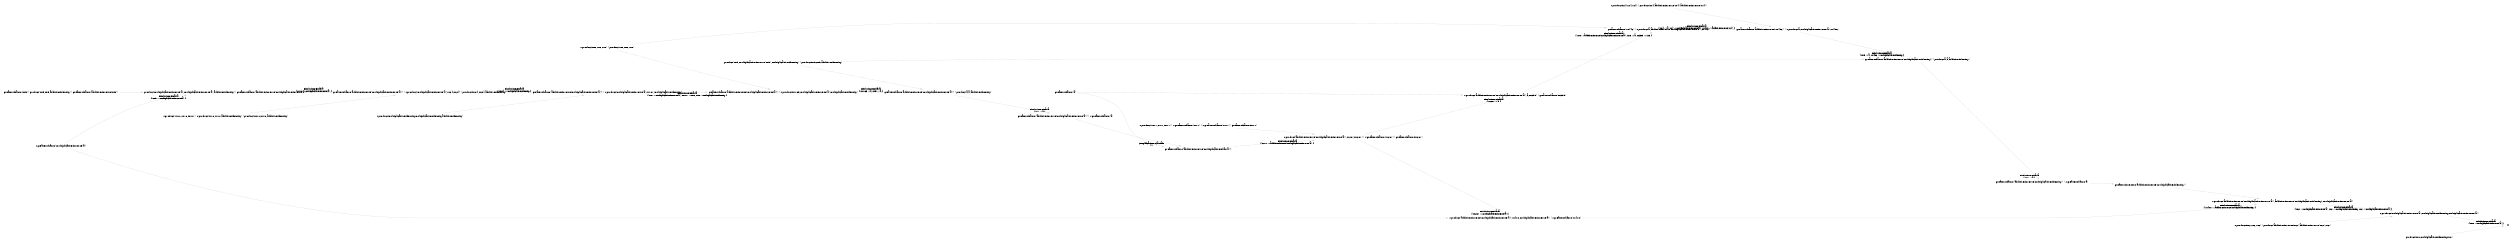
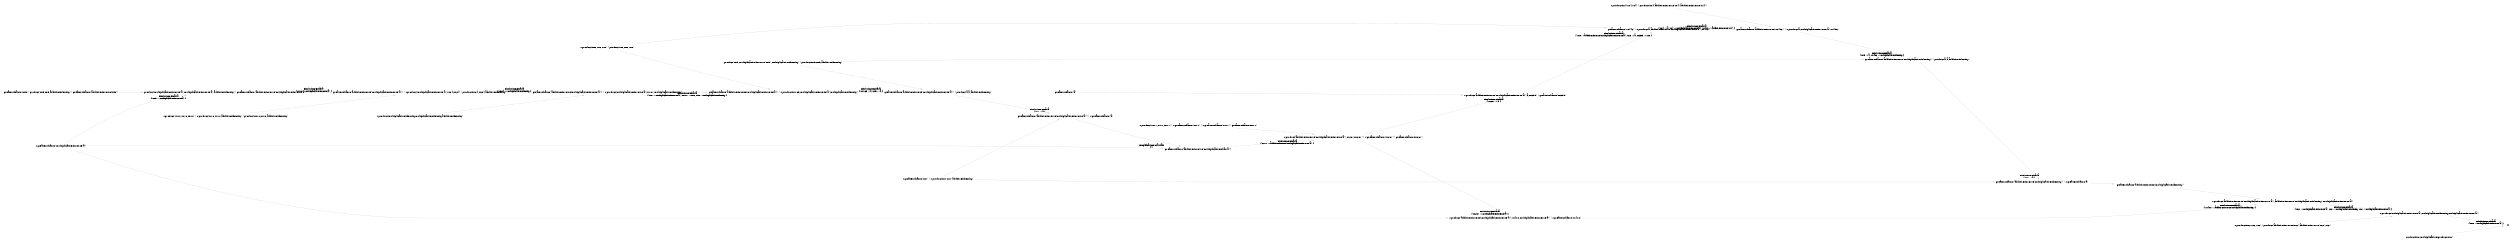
edge "greater_than_0(a)" -> "greater_than_0(additive_inverse(multiplicative_than(a)))": now "~greater_than_0(multiplicative_inverse(a))" -> "greater_than_0(additive_inverse(multiplicative_than(a)))"
node "~greater_than_0(X_7) | ~product(X_7,X_7,additive_identity)": added
node "greater_inverse_0(additive_inverse(multiplicative_identity))": label "greater_inverse_0(additive_inverse(multiplicative_identity))" -> "greater_than_0(additive_inverse(multiplicative_identity))"
node "product(X_0,multiplicative_identity,X_0)": label "product(X_0,multiplicative_identity,X_0)" -> "product(X_0,multiplicative_product,X_0)"
